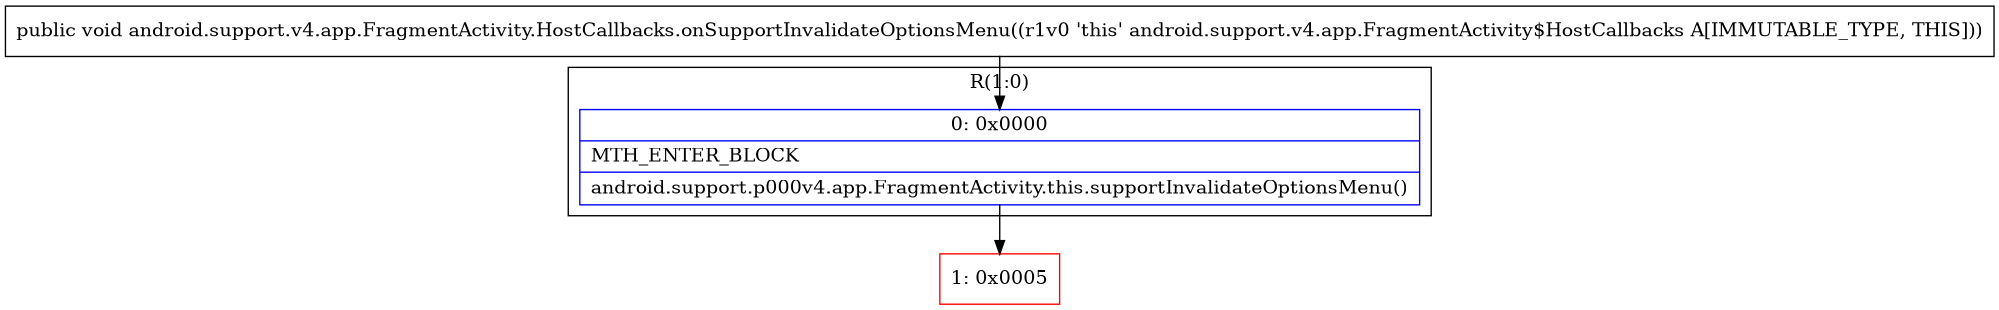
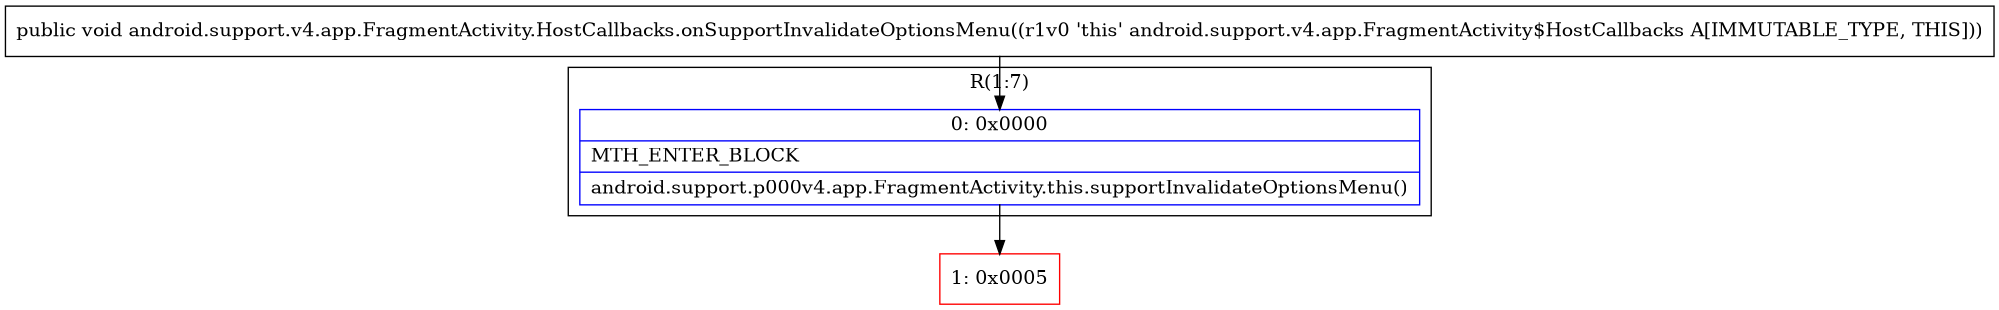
cluster "R(1:0)": label "R(1:0)" -> "R(1:7)"
